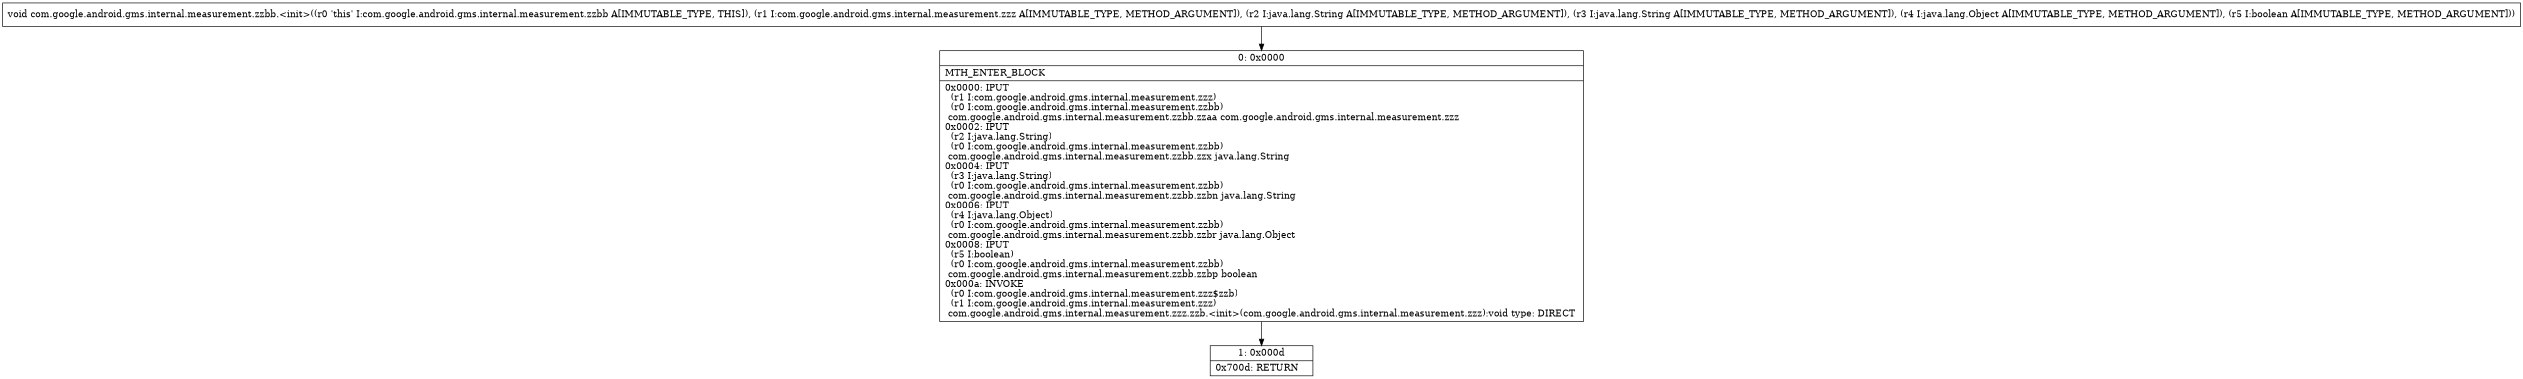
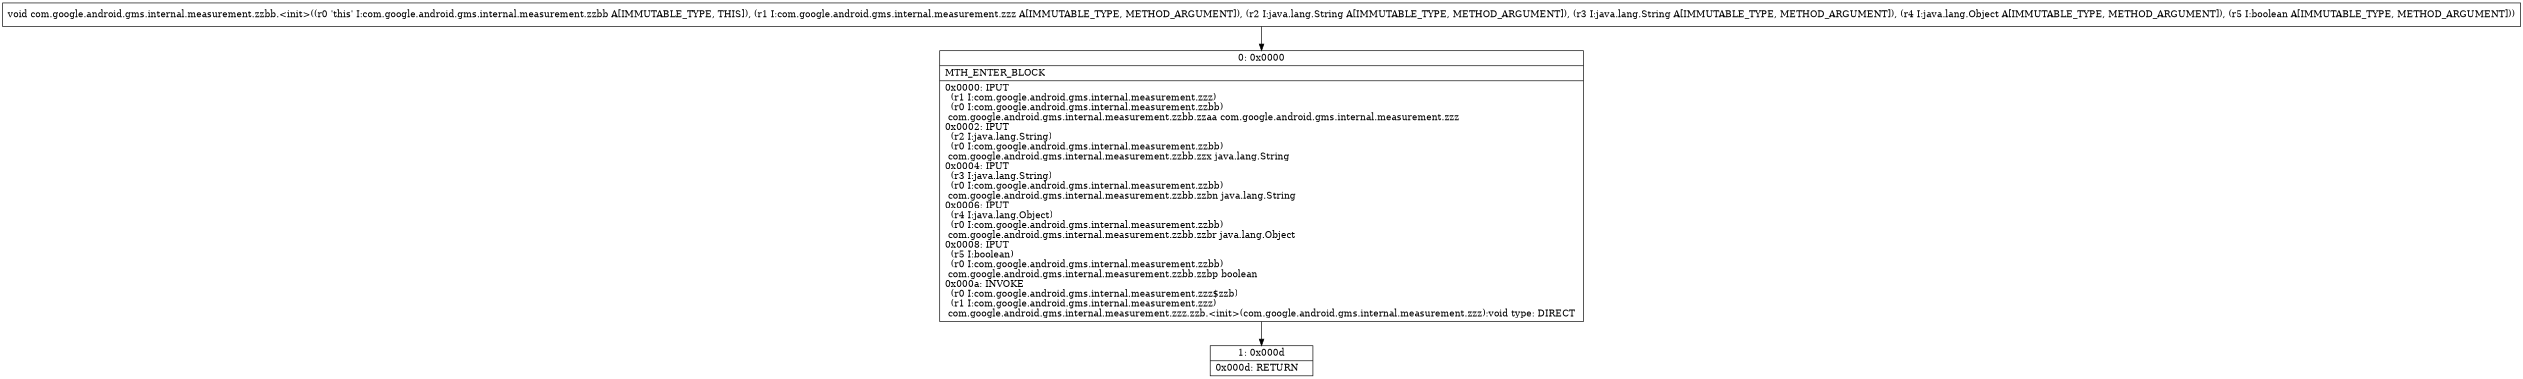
node "1: 0x000d": text "0x700d: RETURN" -> "0x000d: RETURN"
